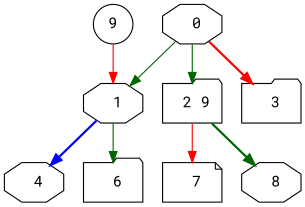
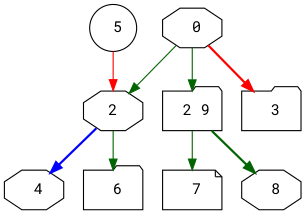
node "9": label "9" -> "5"
node "1": label "1" -> "2"
edge "2 9" -> "7": color red -> darkgreen
